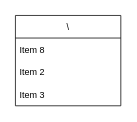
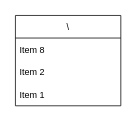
node "Item 3": label "Item 3" -> "Item 1"
